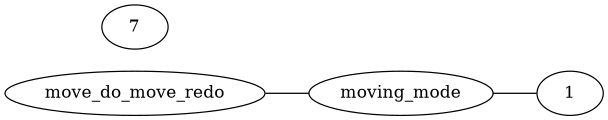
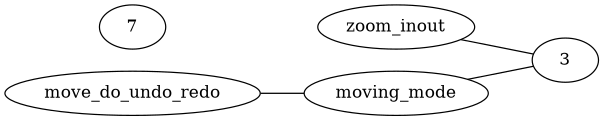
node "zoom_inout": added
node "move_do_move_redo": label "move_do_move_redo" -> "move_do_undo_redo"
node "1": label "1" -> "3"
